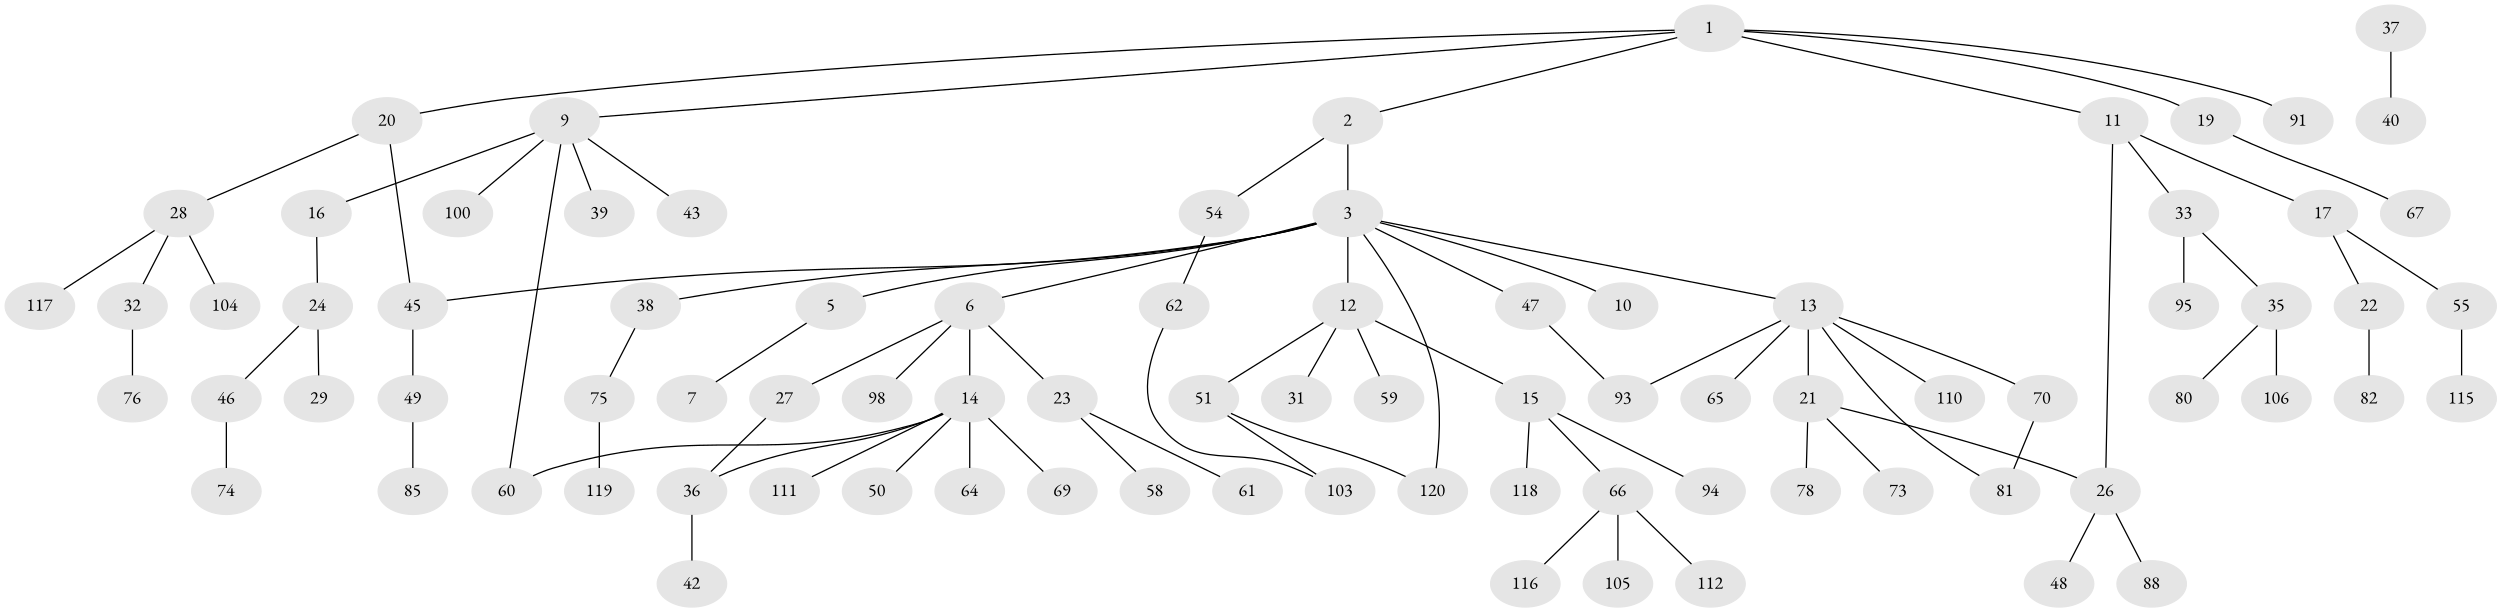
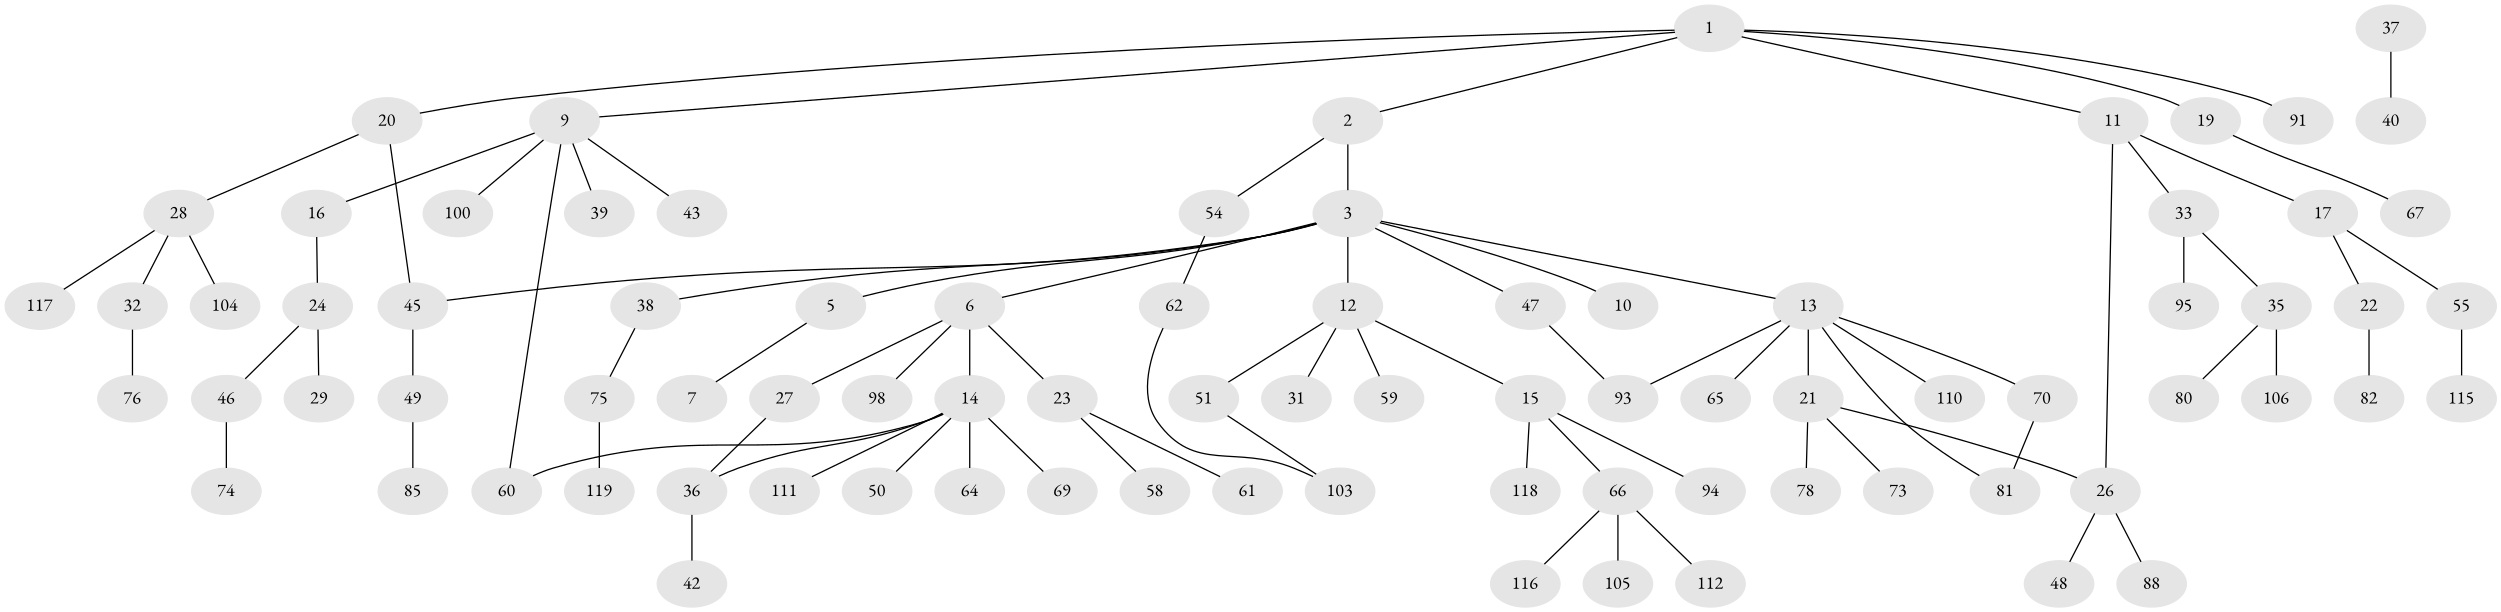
node "120": removed
